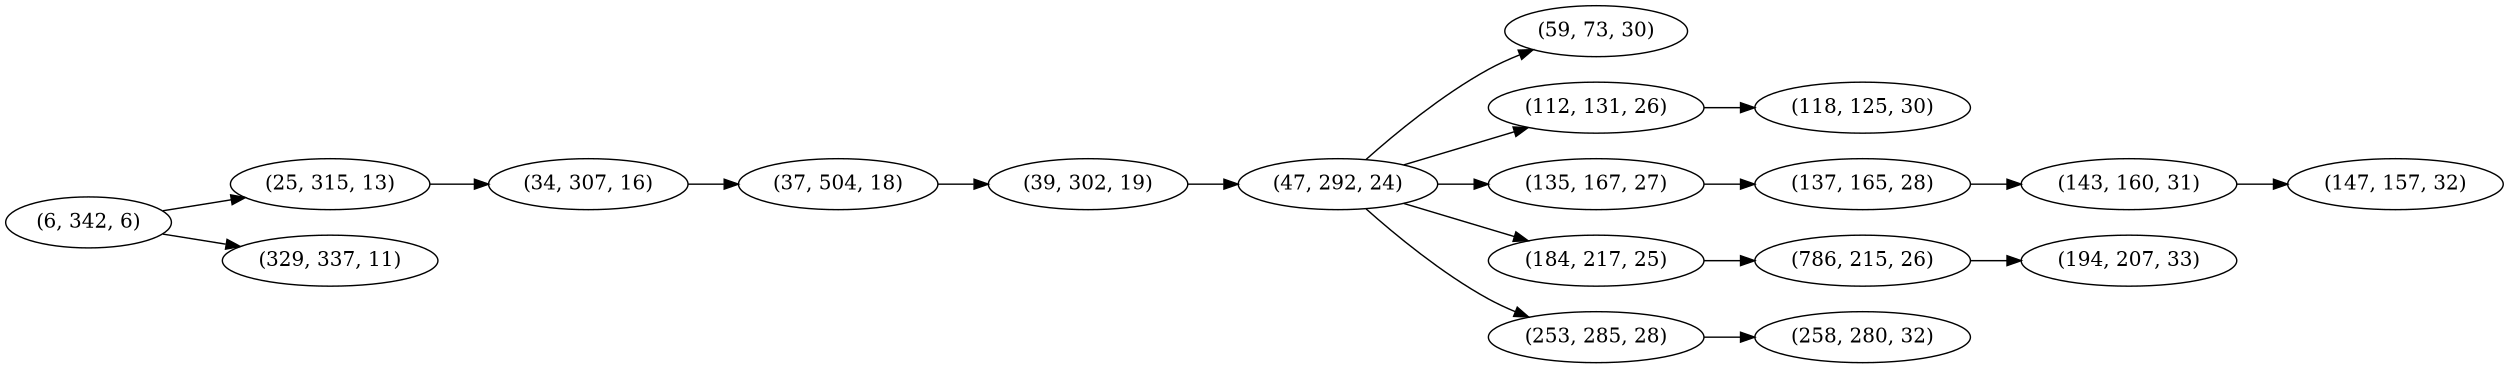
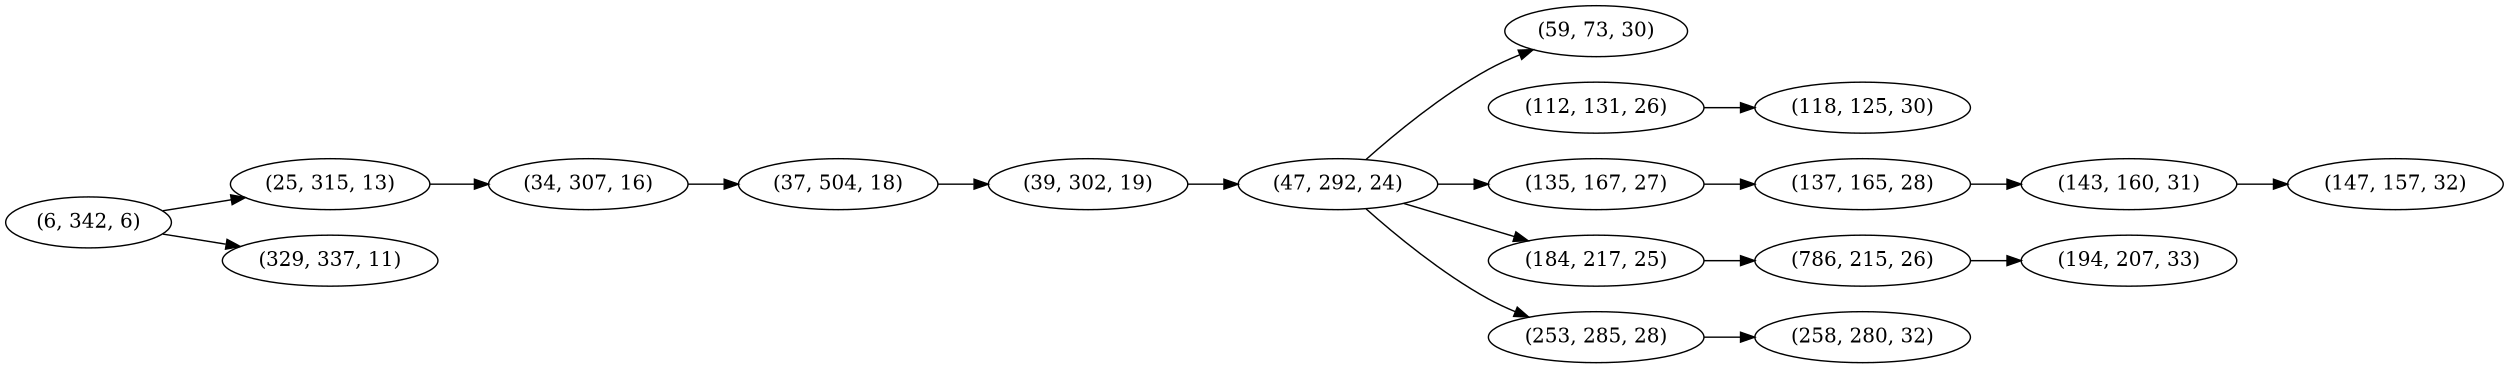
edge "(47, 292, 24)" -> "(112, 131, 26)": removed
